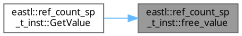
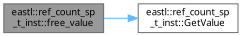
edge "eastl::ref_count_sp _t_inst::GetValue" -> "eastl::ref_count_sp _t_inst::free_value": reversed
